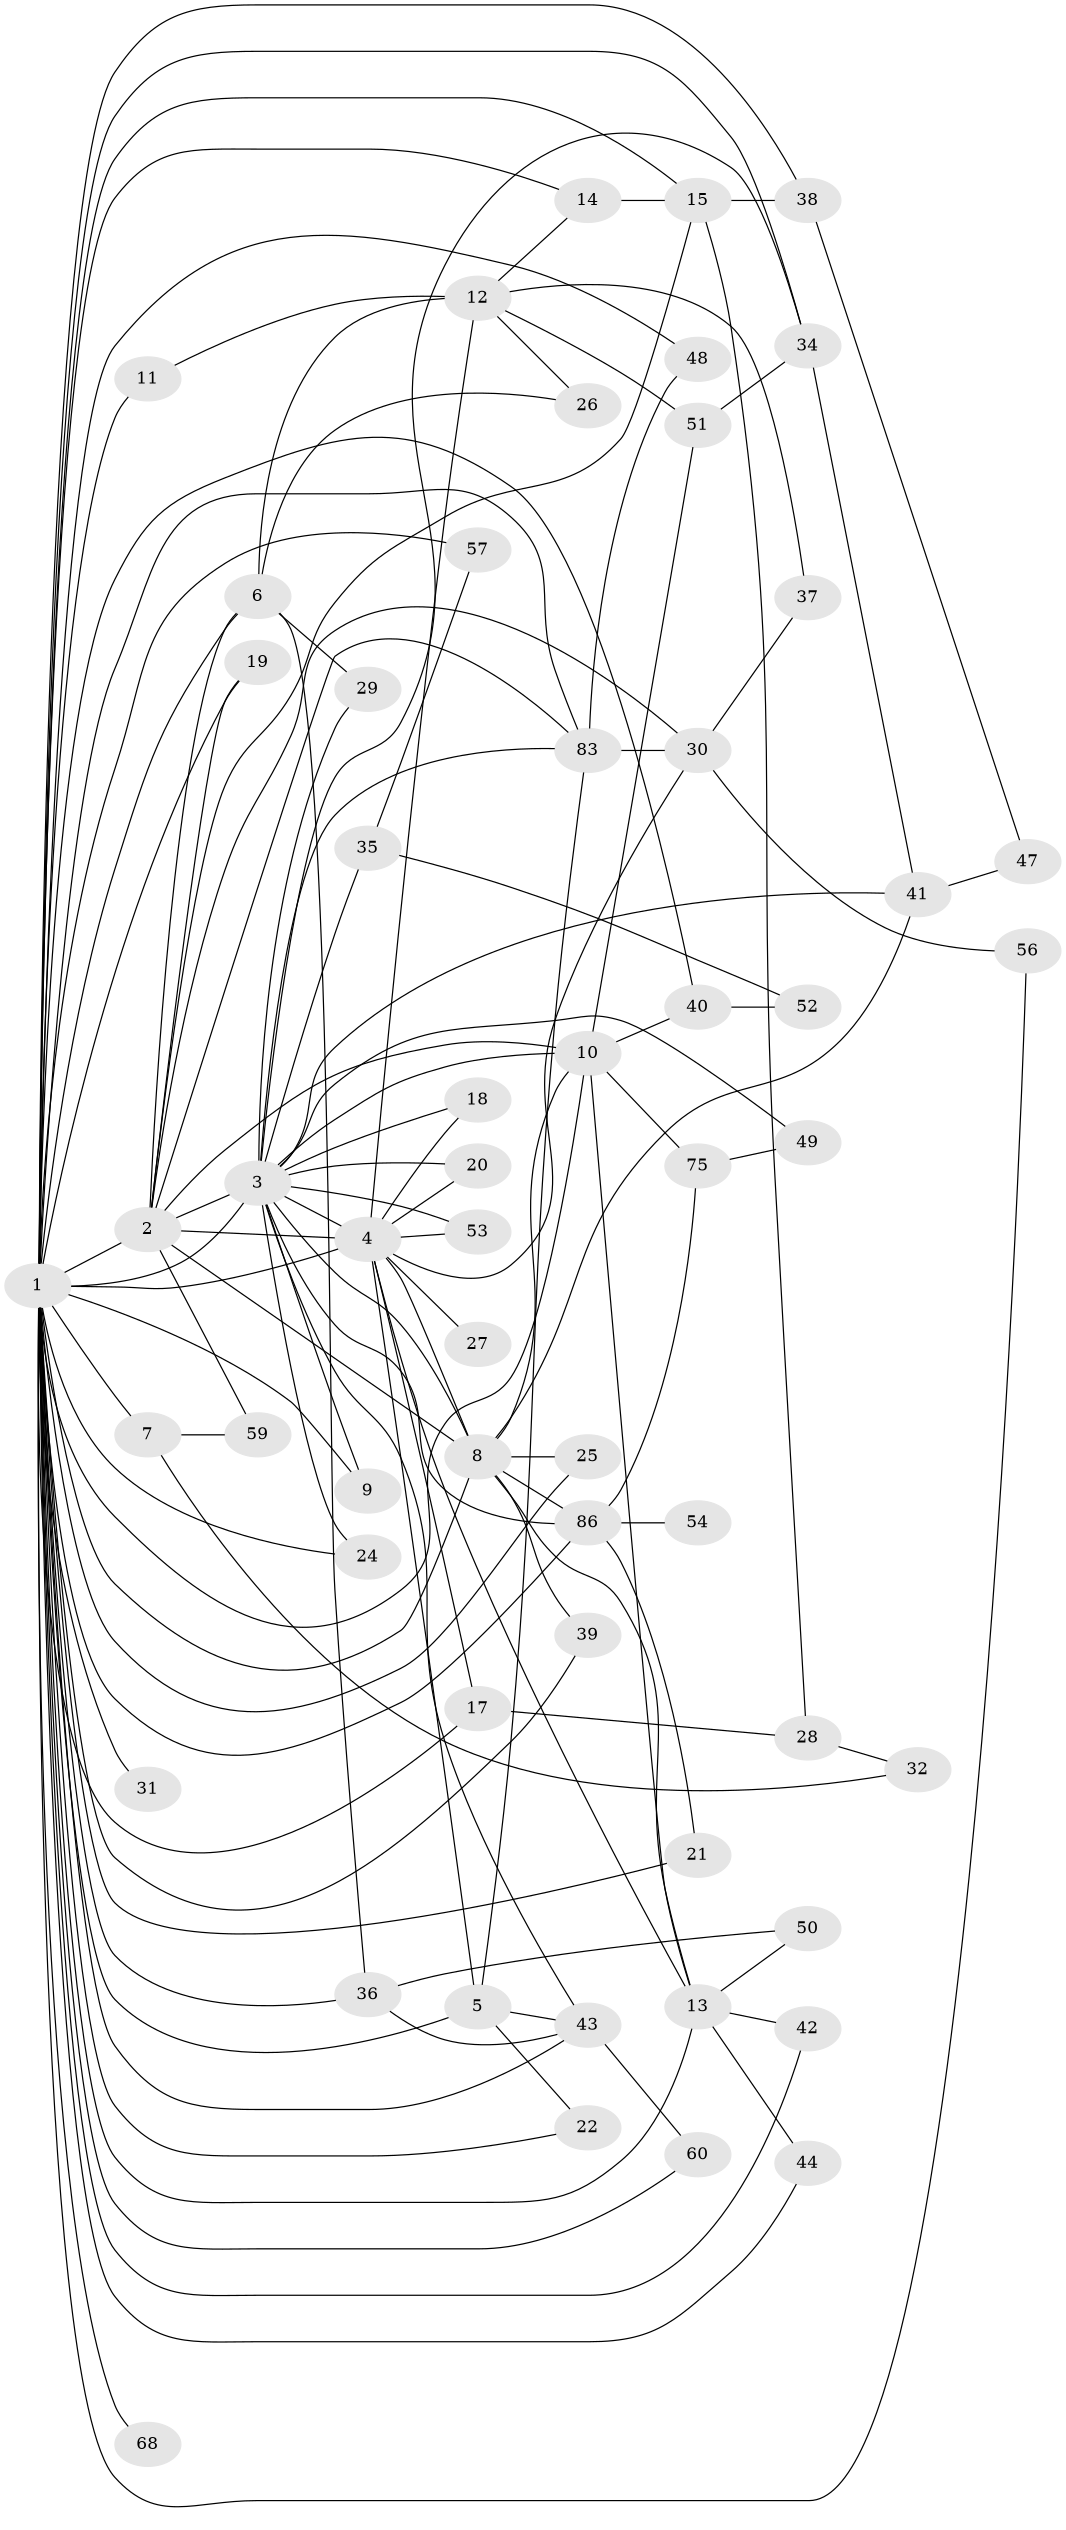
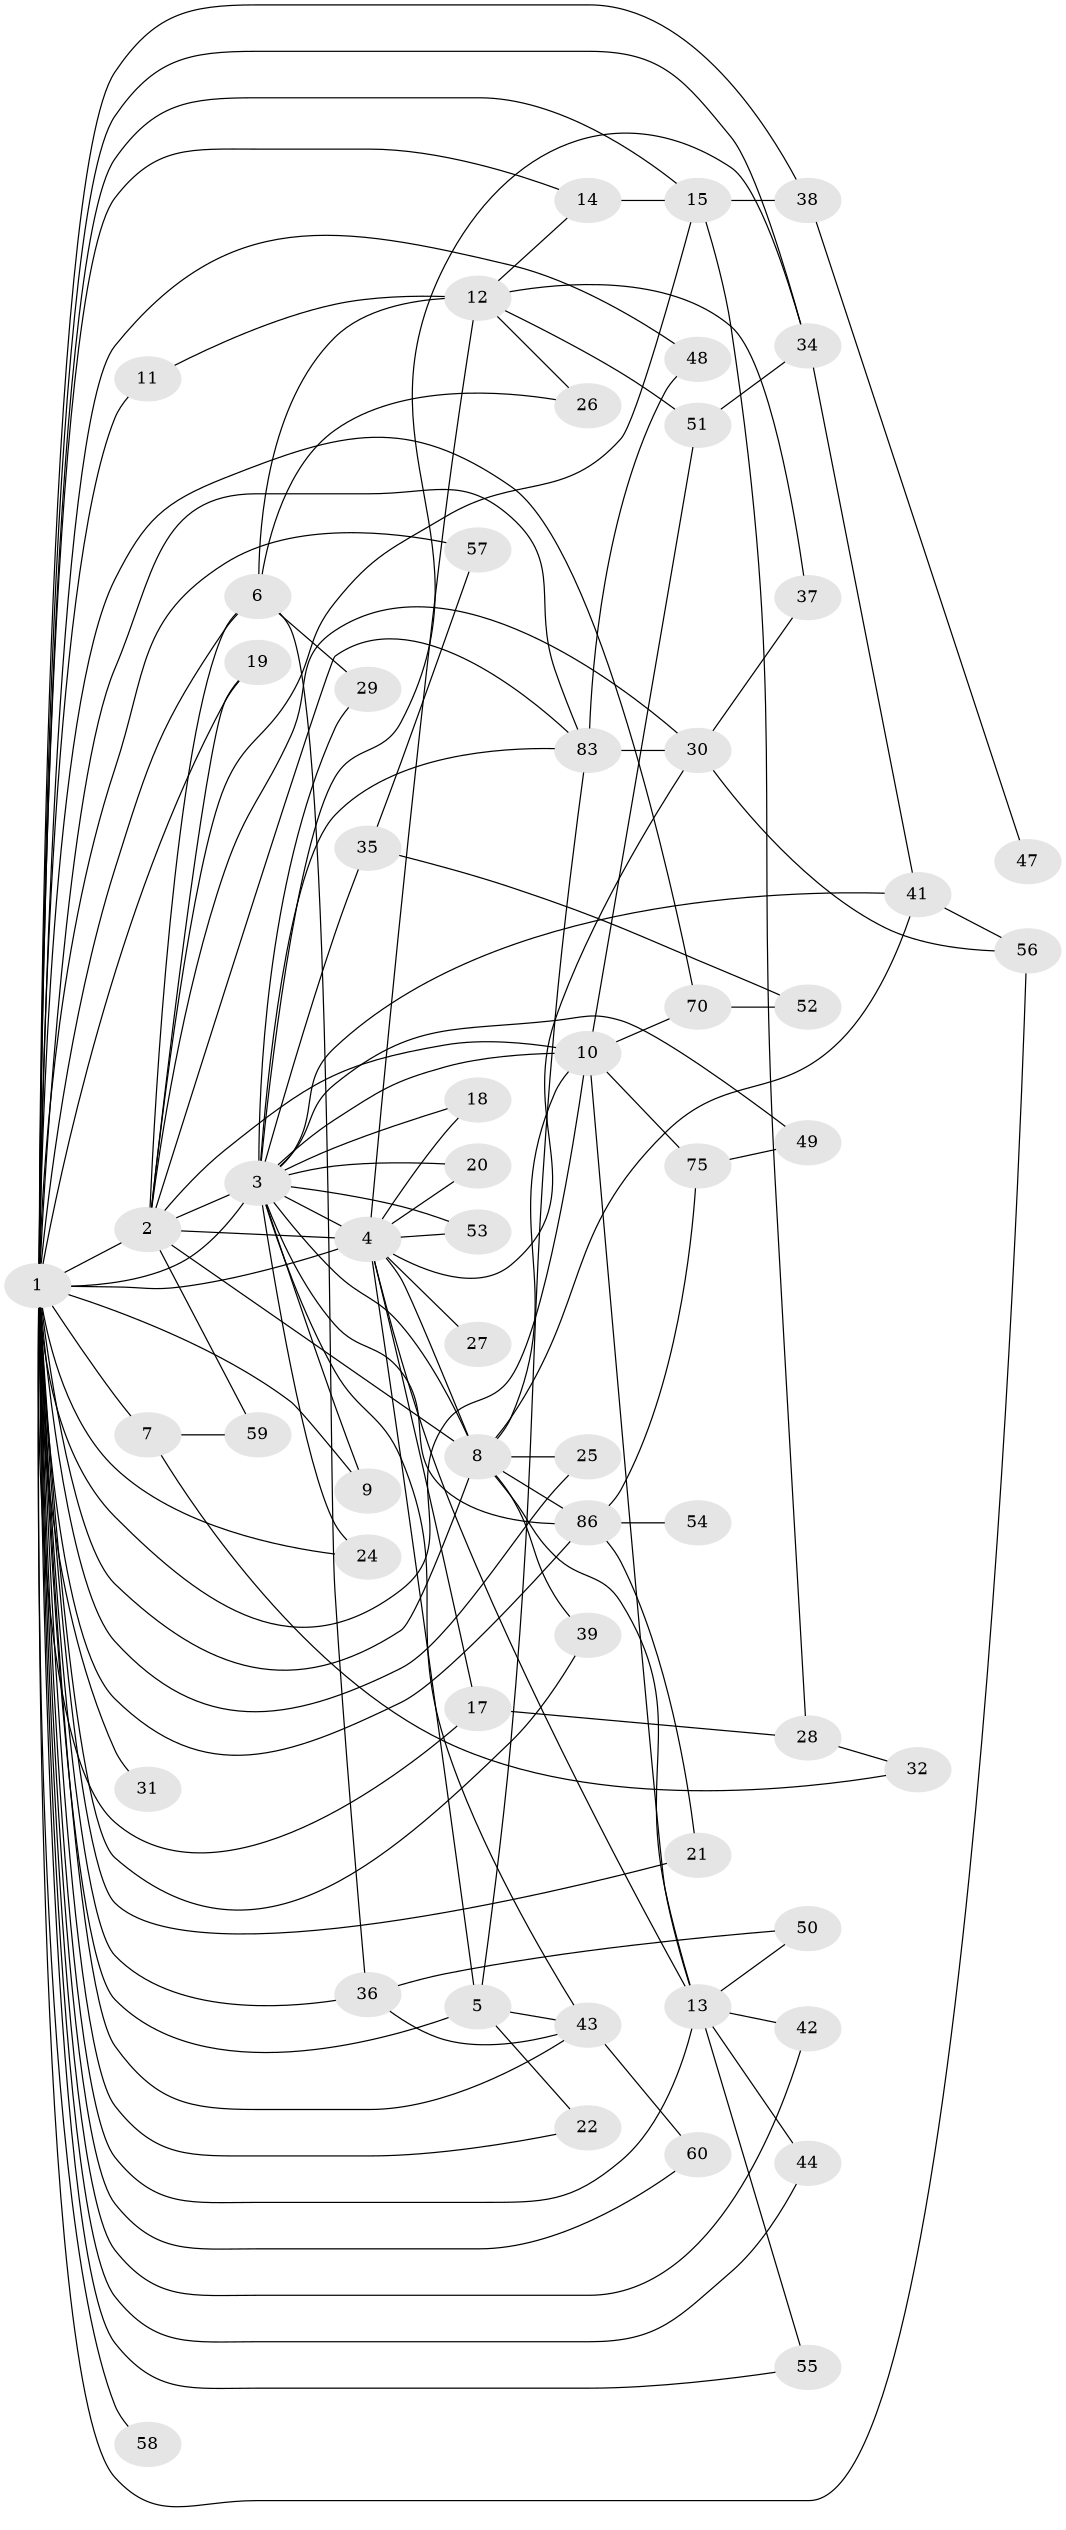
edge "47" -- "41": now "56" -- "41"
node "40": label "40" -> "70"
node "55": added
node "68": label "68" -> "58"
